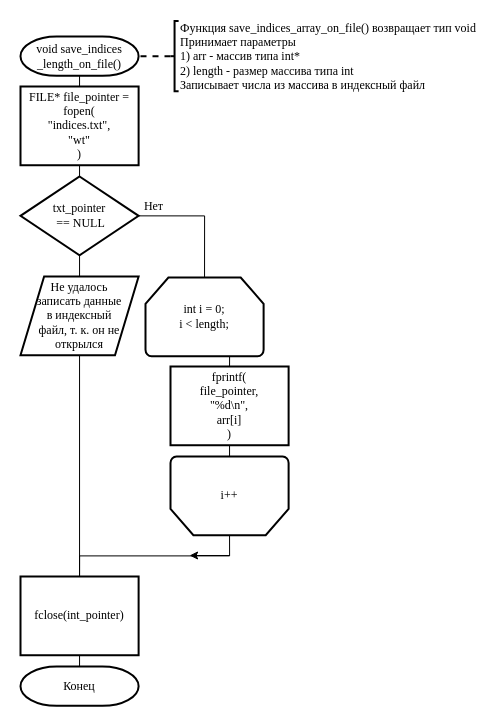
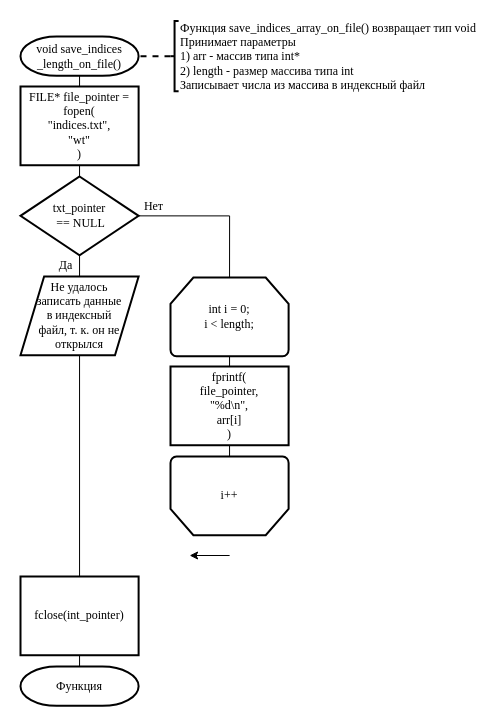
node "Да": added
node "int i = 0; i < length;": moved (205, 317) -> (230, 317)
edge "i++" -- "fclose(int_pointer)": removed
node "Конец": label "Конец" -> "Функция"
